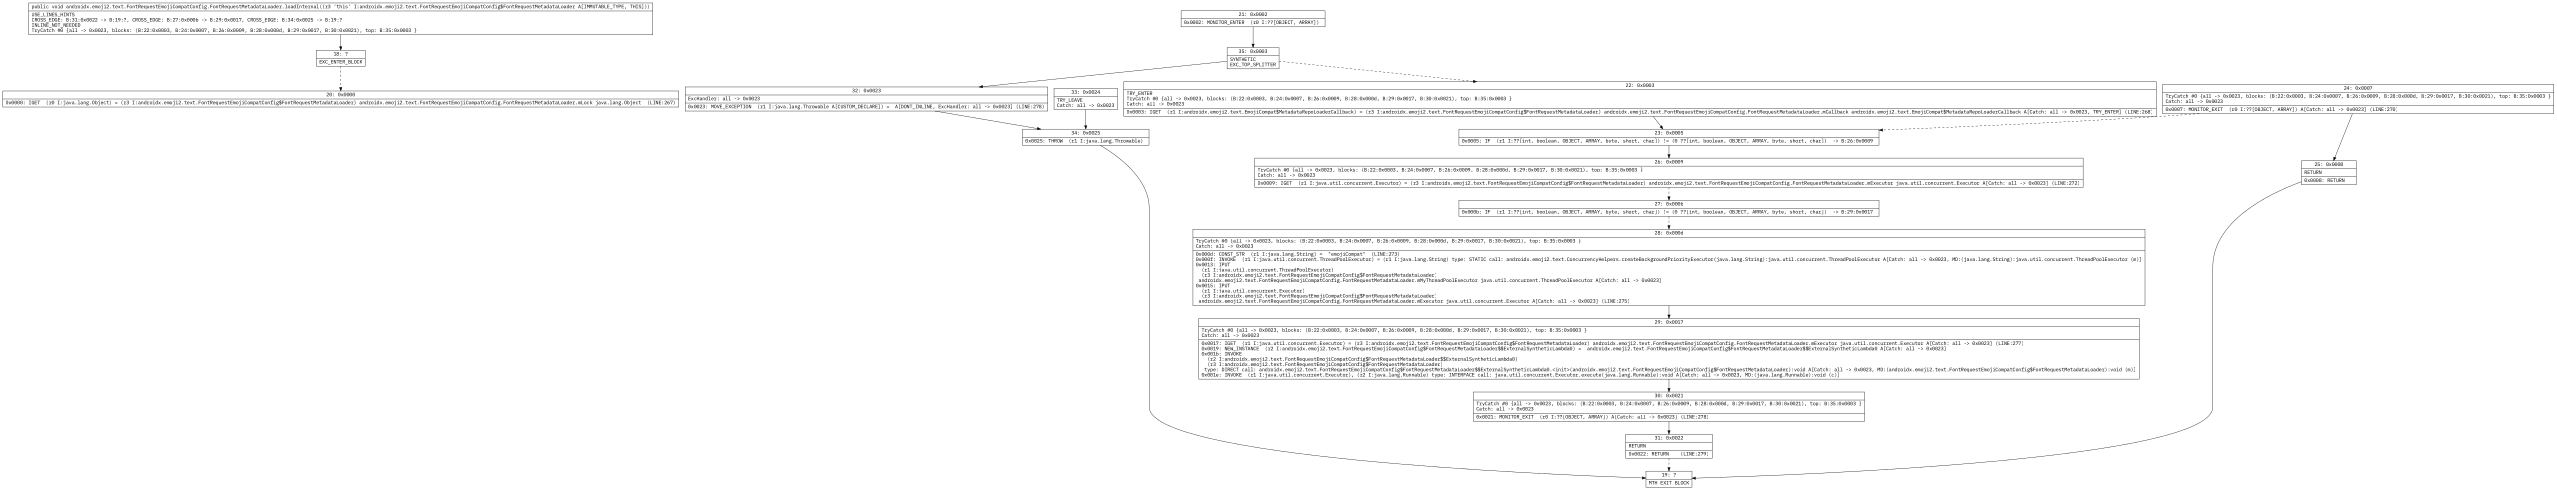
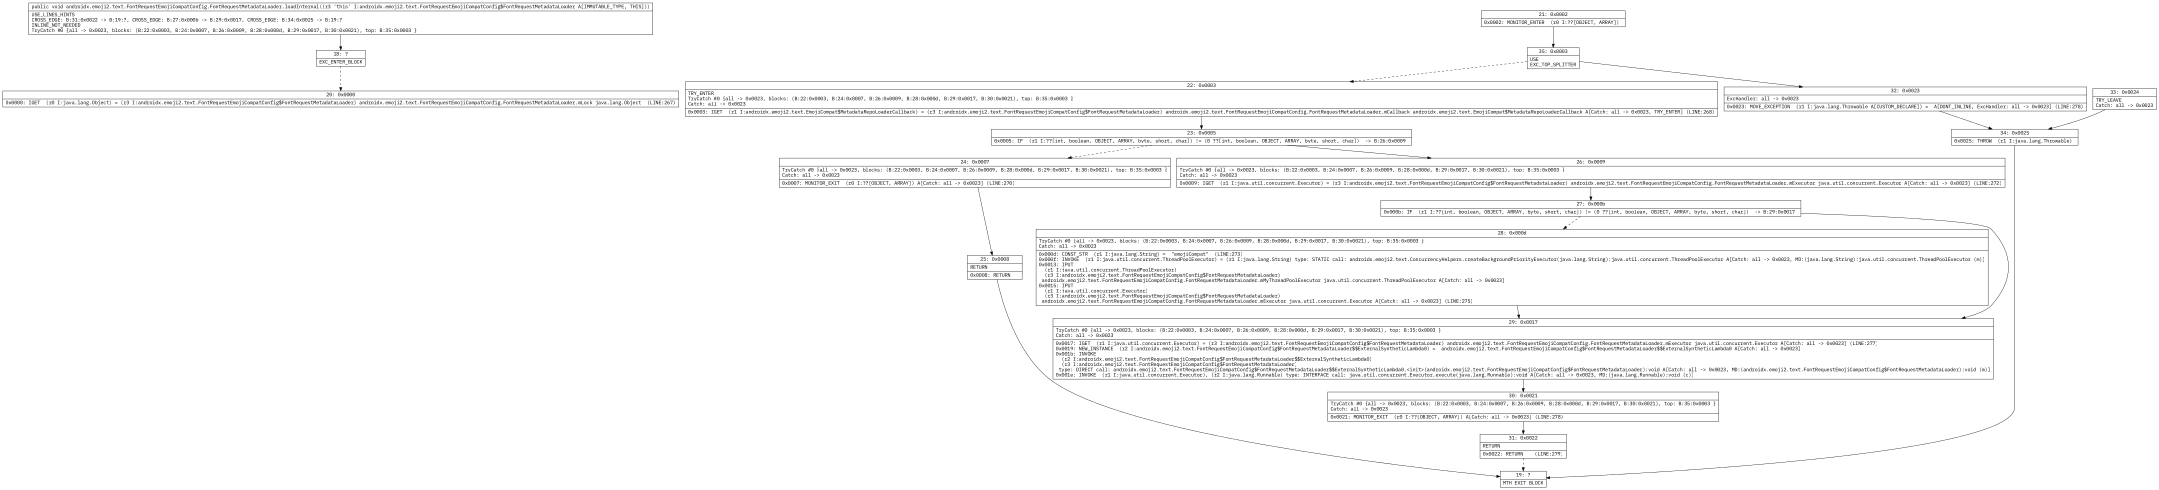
node "35: 0x0003": text "SYNTHETIC" -> "USE"
edge "24: 0x0007" -> "23: 0x0005": reversed
edge "26: 0x0009" -> "27: 0x000b": style dashed -> solid
edge "27: 0x000b" -> "29: 0x0017": added
